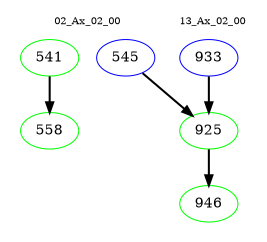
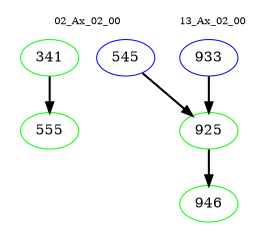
node "541": label "541" -> "341"
node "558": label "558" -> "555"
